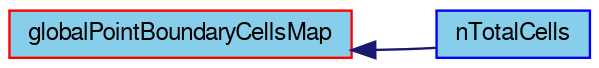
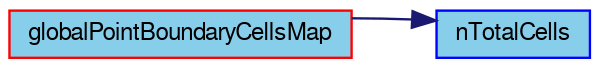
edge "nTotalCells" -> "globalPointBoundaryCellsMap": reversed
